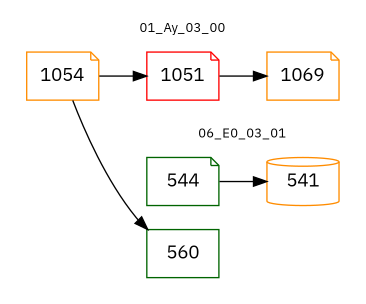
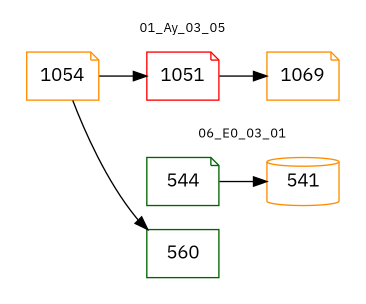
cluster "01_Ay_03_00": label "01_Ay_03_00" -> "01_Ay_03_05"
